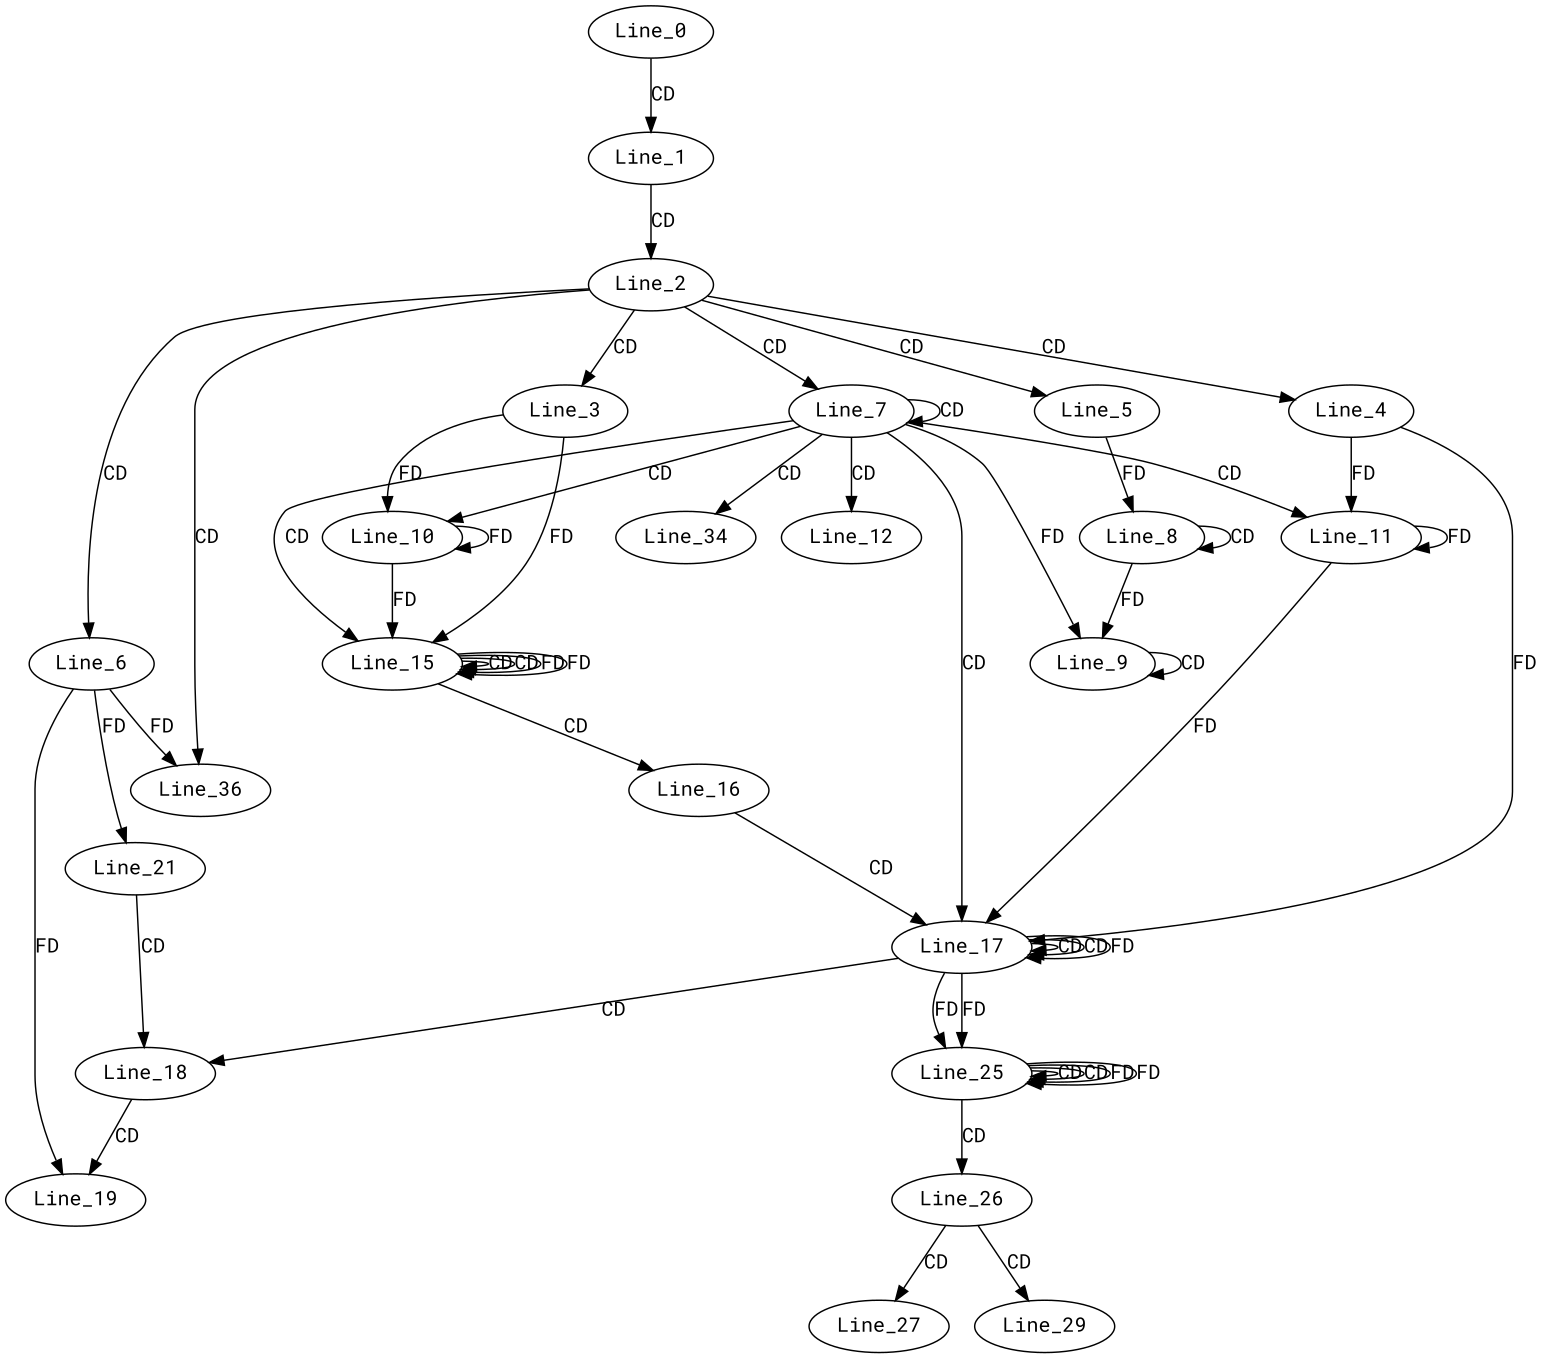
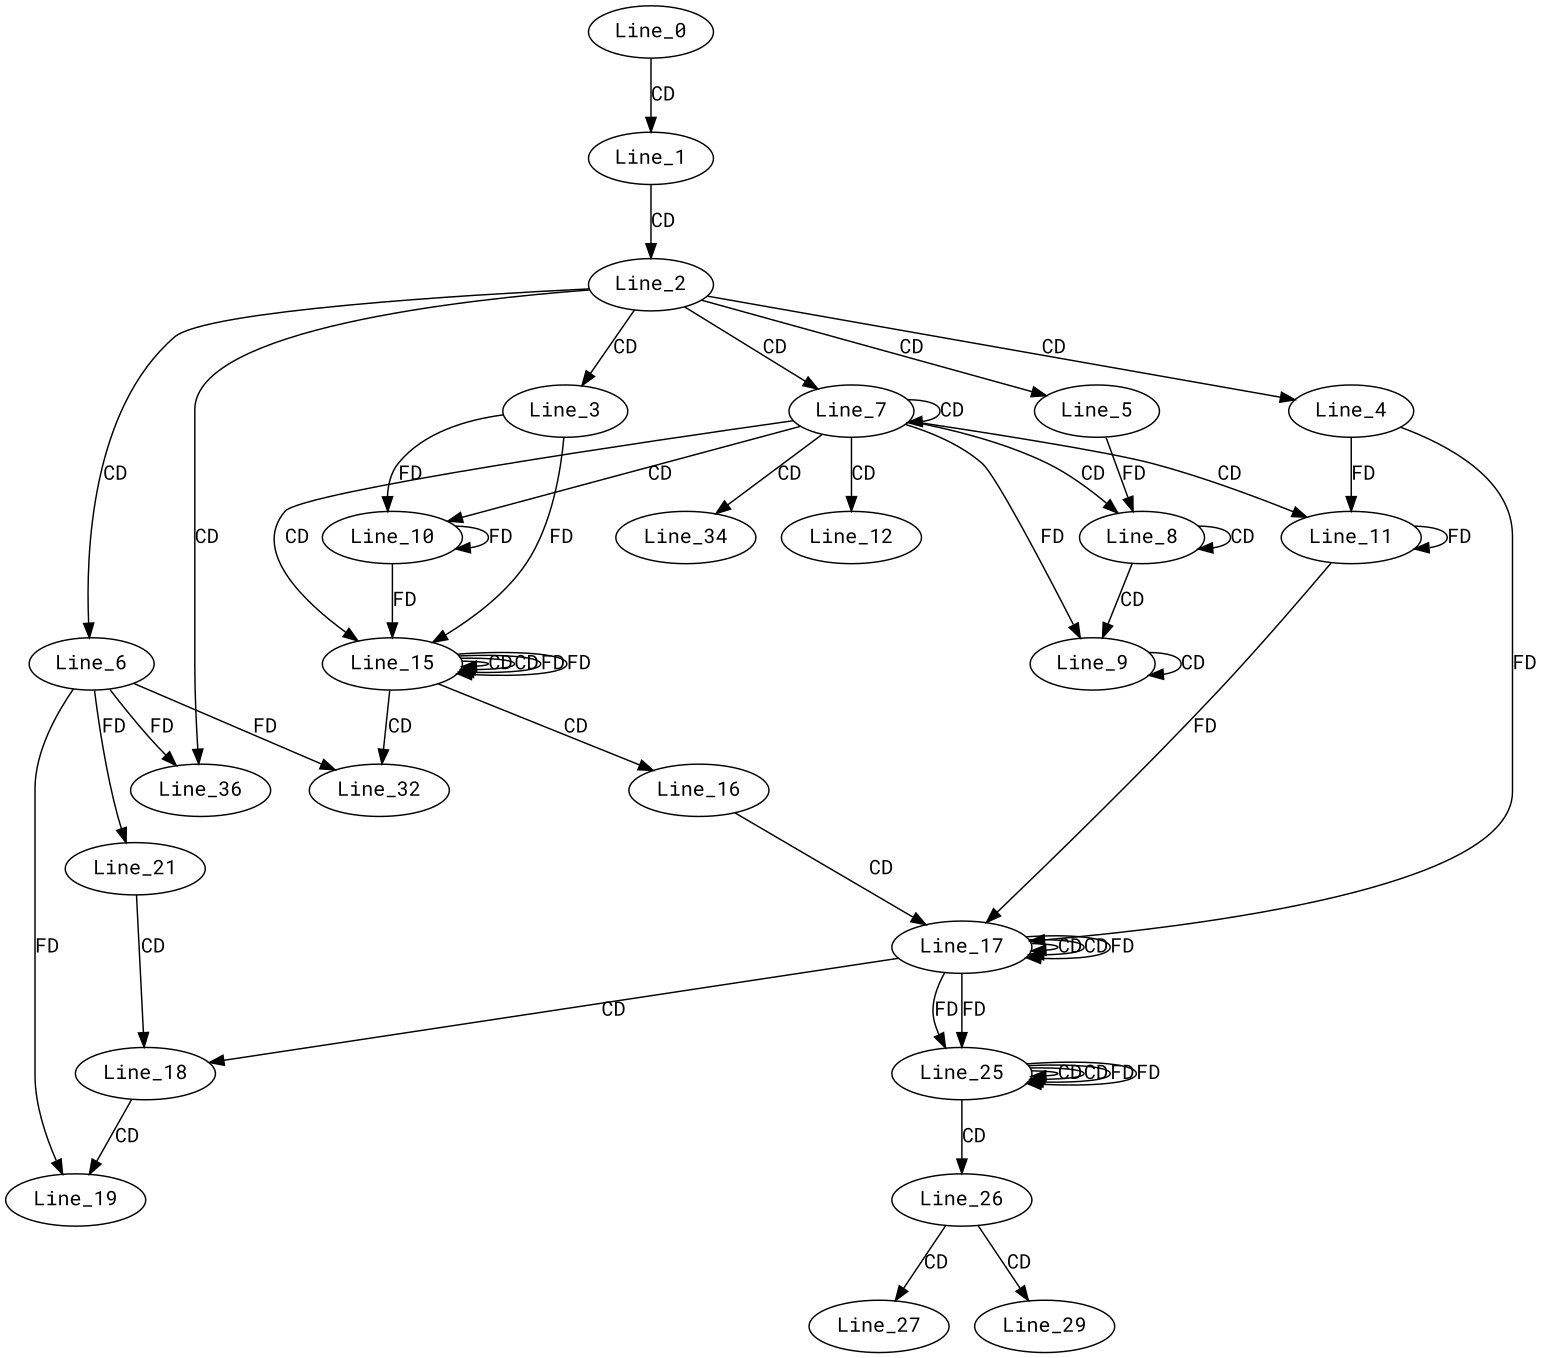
edge "Line_8" -> "Line_9": label "FD" -> "CD"
edge "Line_7" -> "Line_17": now "Line_7" -> "Line_8"
node "Line_32": added
